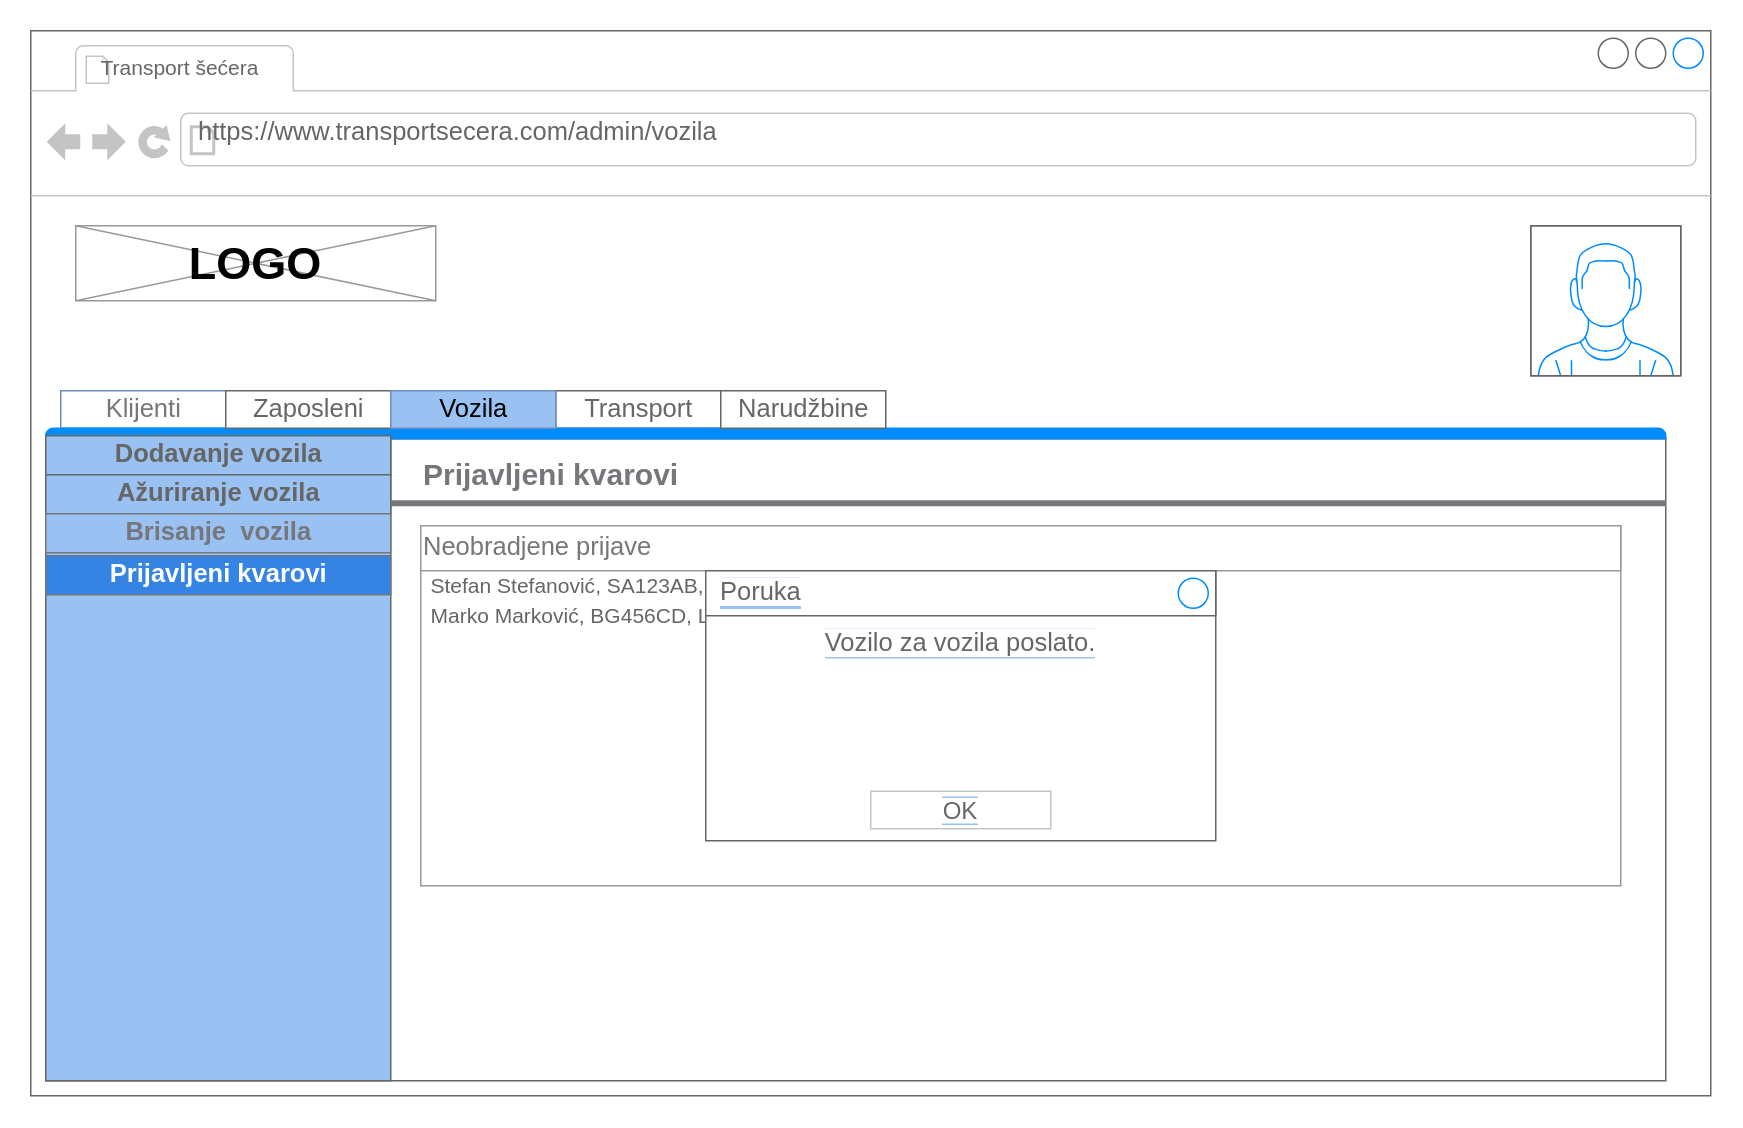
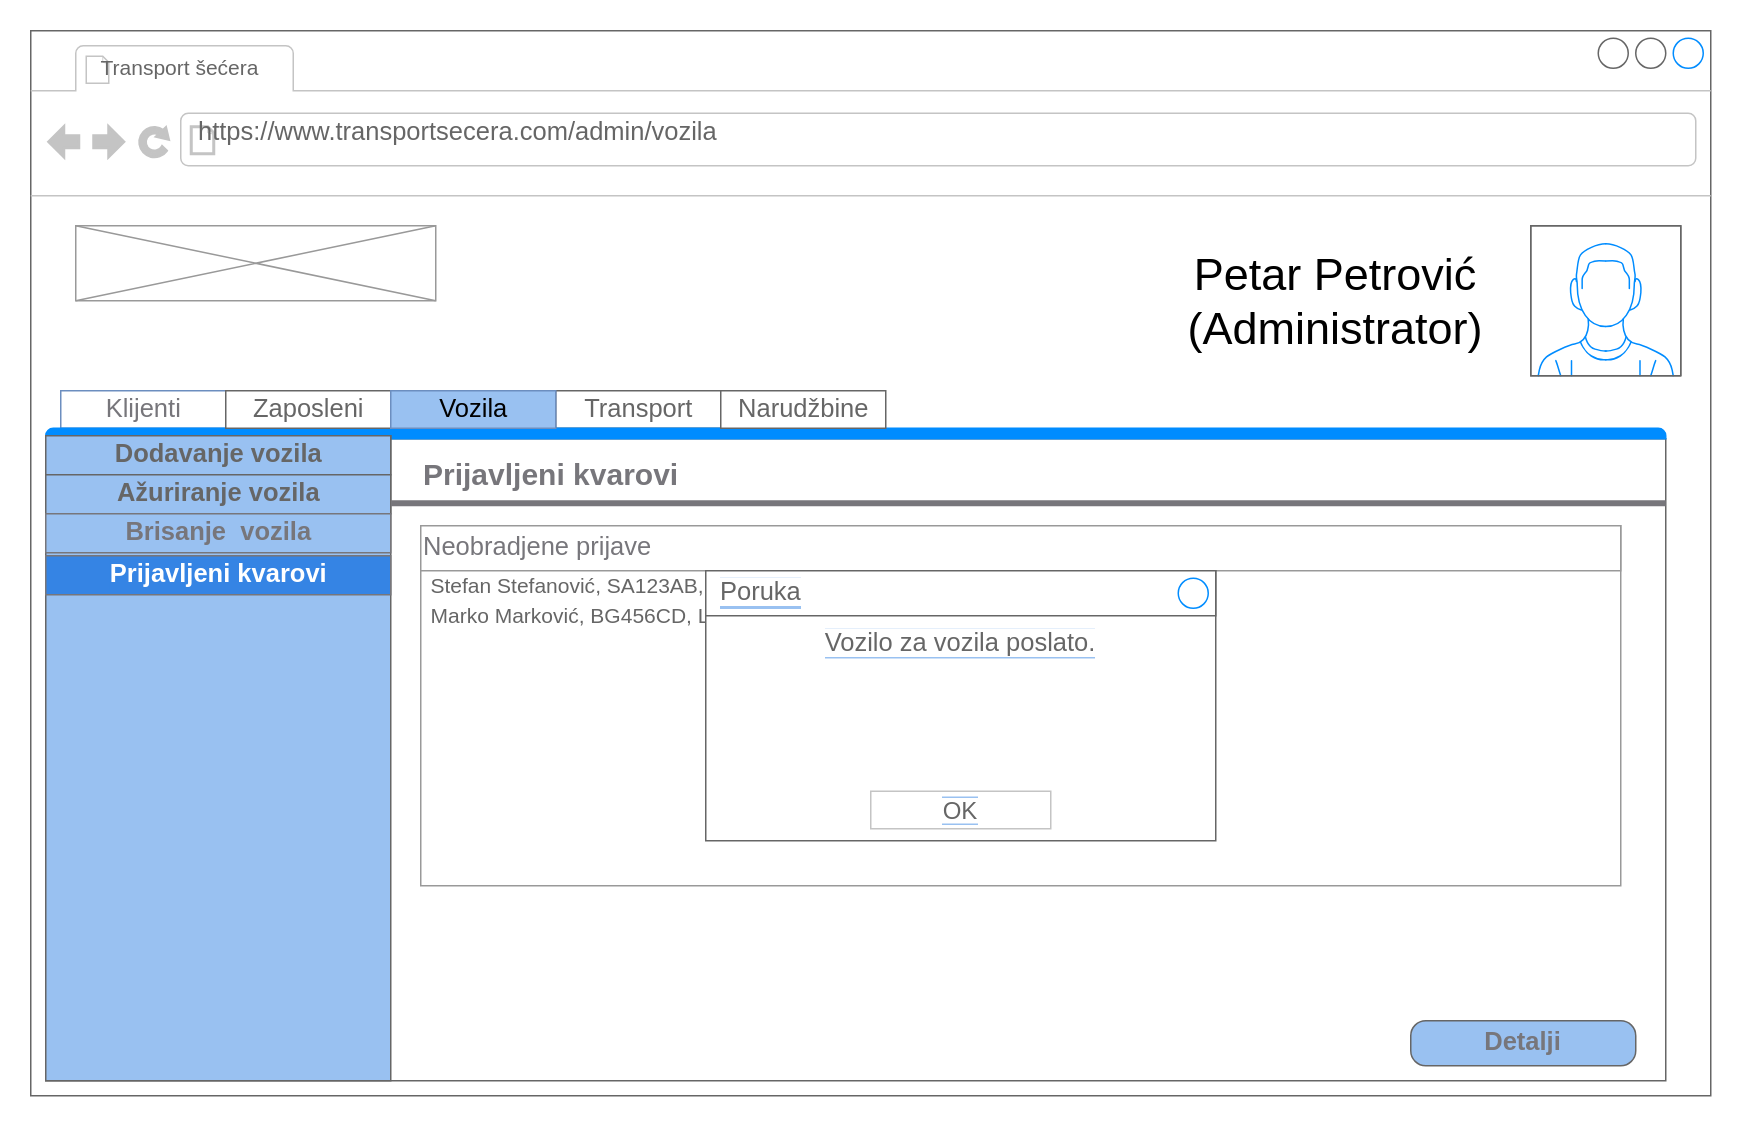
node "LOGO": removed
node "Petar Petrović (Administrator)": added
node "Detalji": added
